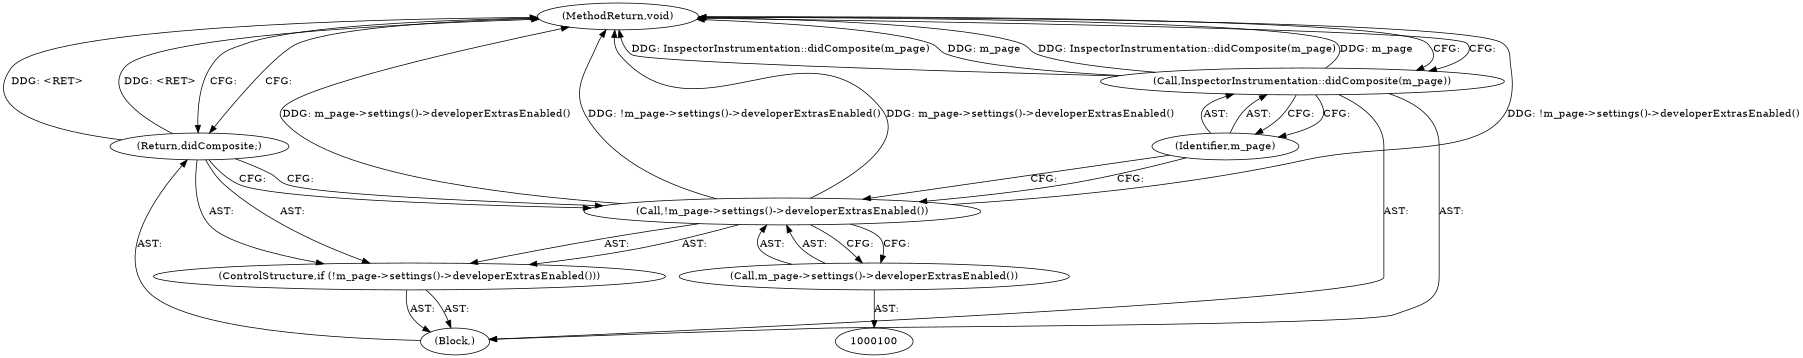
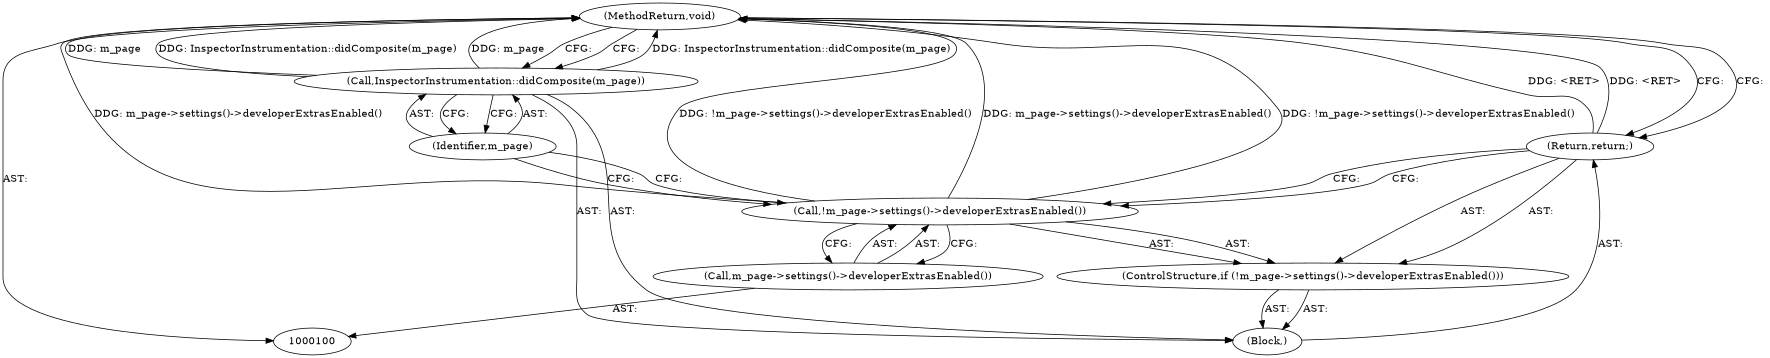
edge "(MethodReturn,void)" -> "1000100": added, label "AST:"
node "(Return,didComposite;)": label "(Return,didComposite;)" -> "(Return,return;)"
